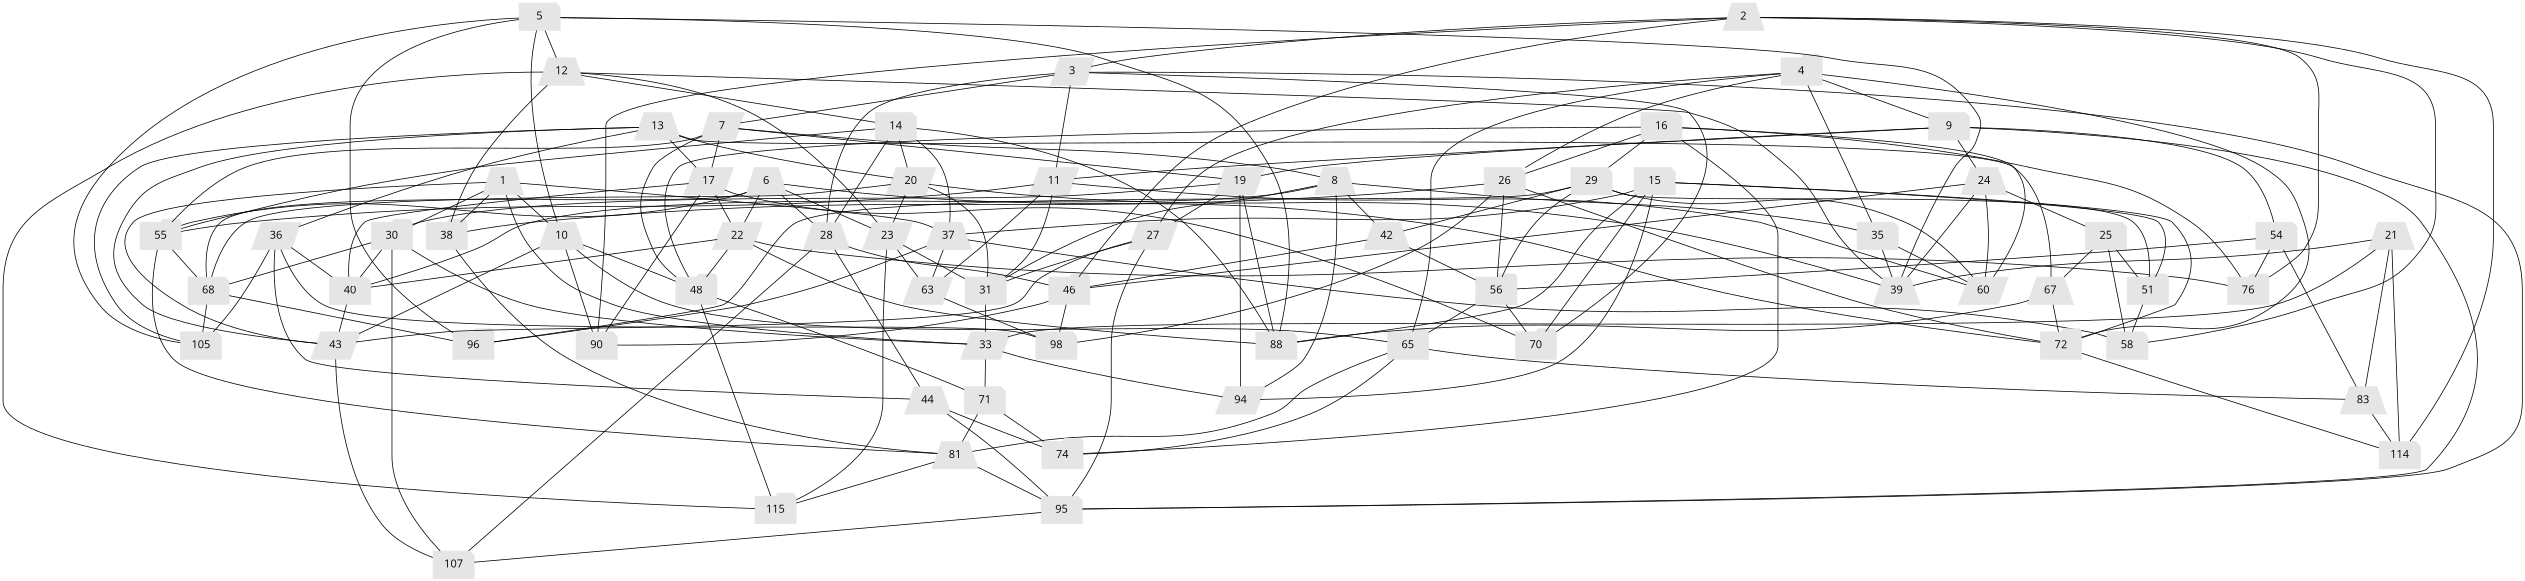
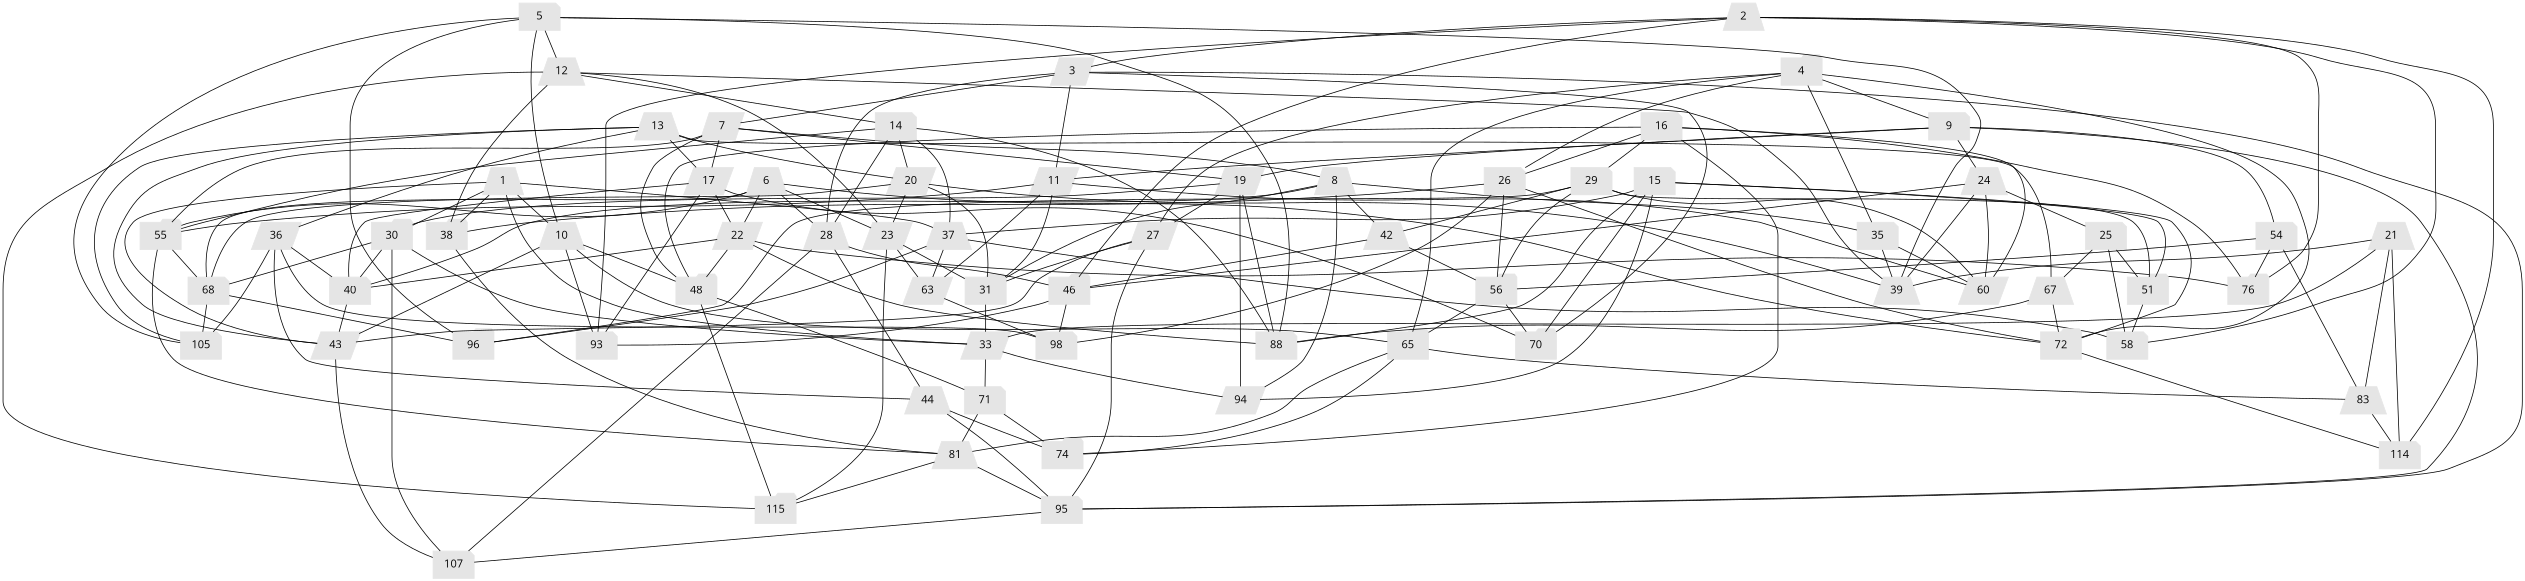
node "90": label "90" -> "93"
